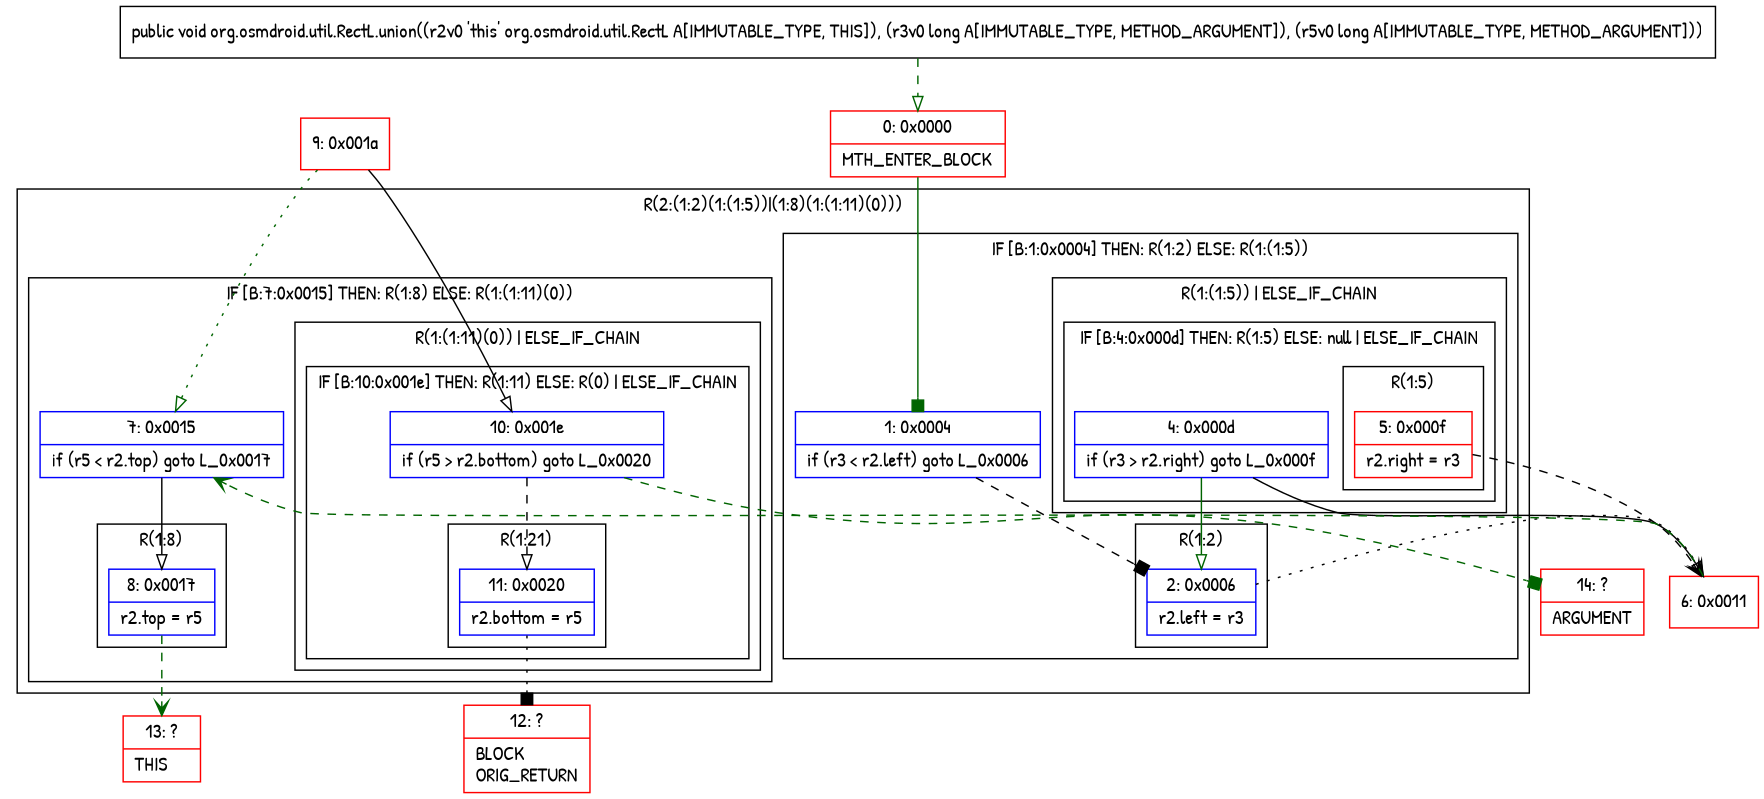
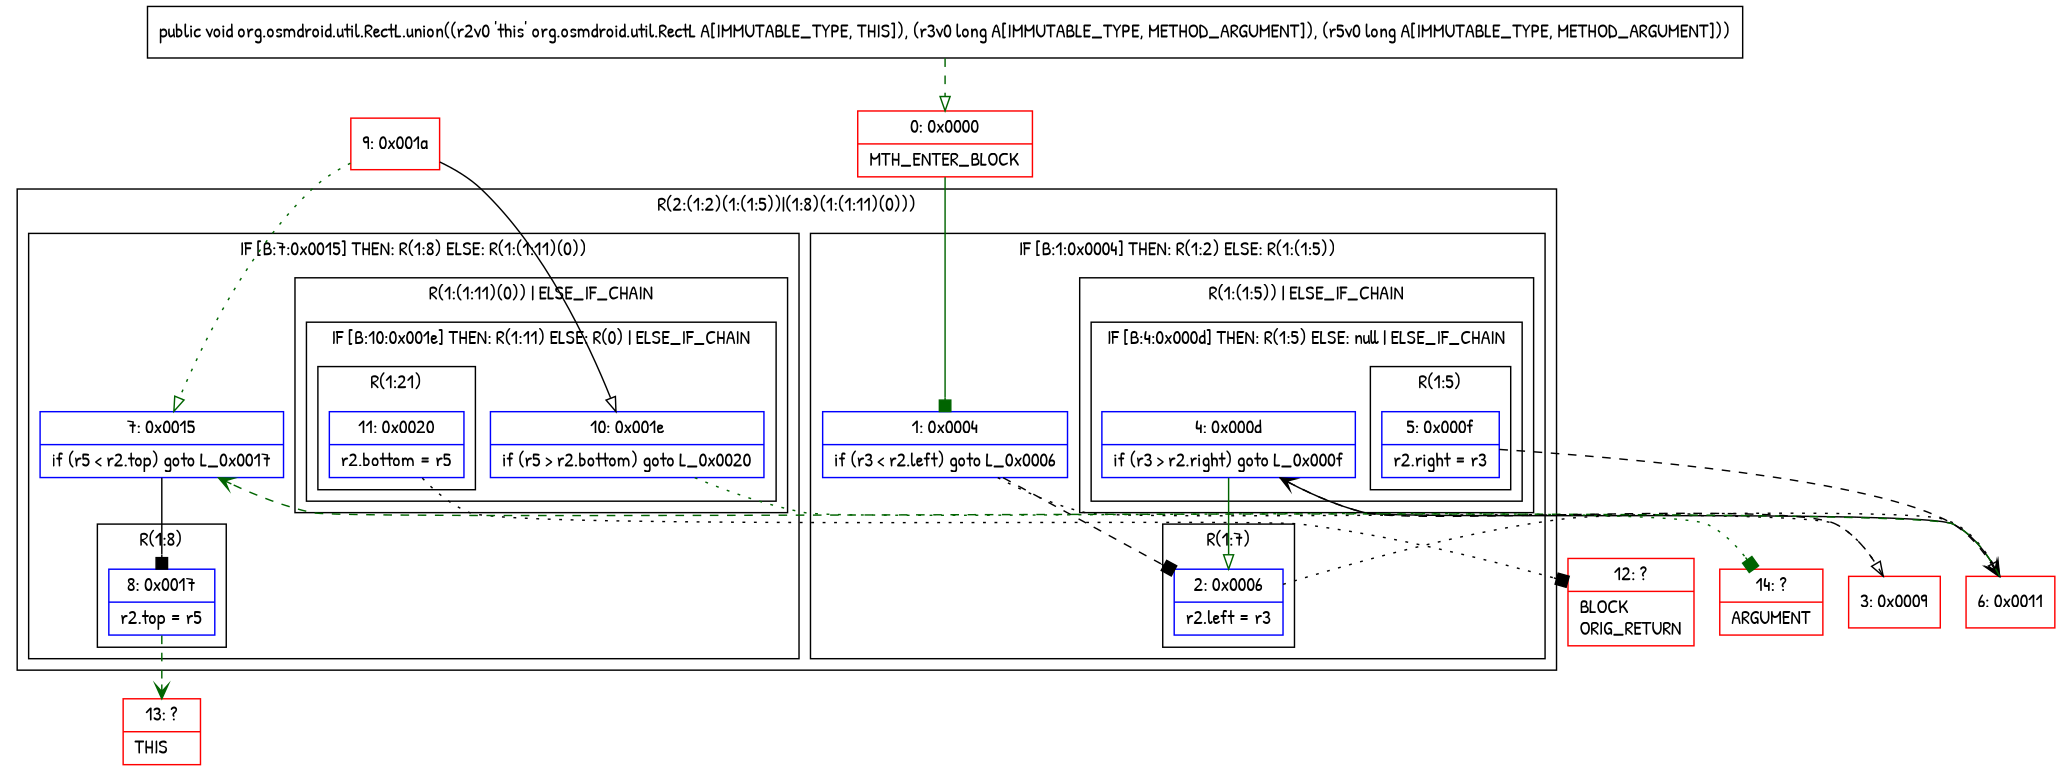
node "5: 0x000f": color red -> blue
edge "10: 0x001e" -> "11: 0x0020": removed
edge "7: 0x0015" -> "8: 0x0017": arrowhead onormal -> box
edge "10: 0x001e" -> "14: ?": style dashed -> dotted
cluster "R(1:2)": label "R(1:2)" -> "R(1:7)"
node "3: 0x0009": added
